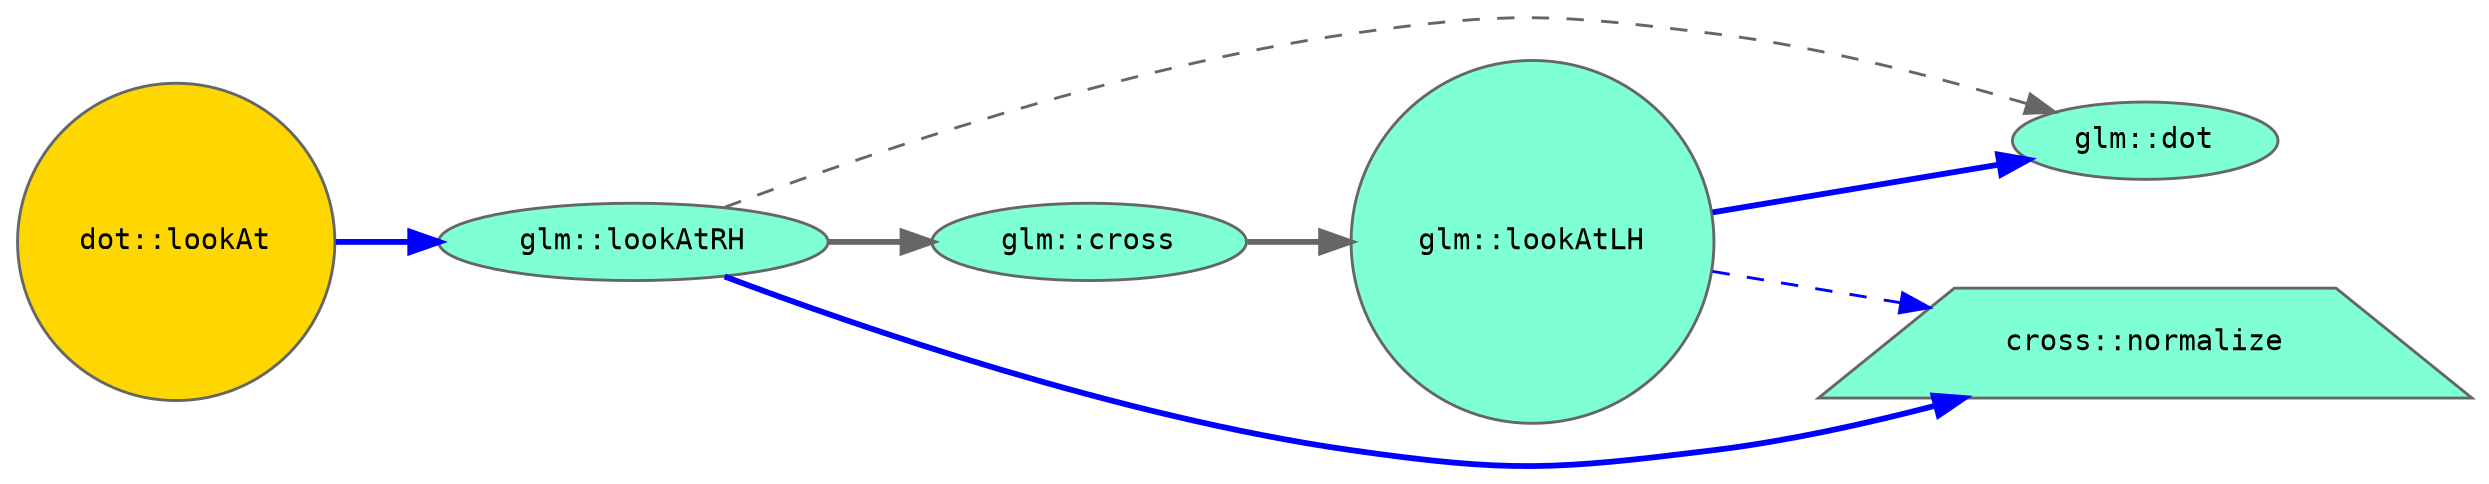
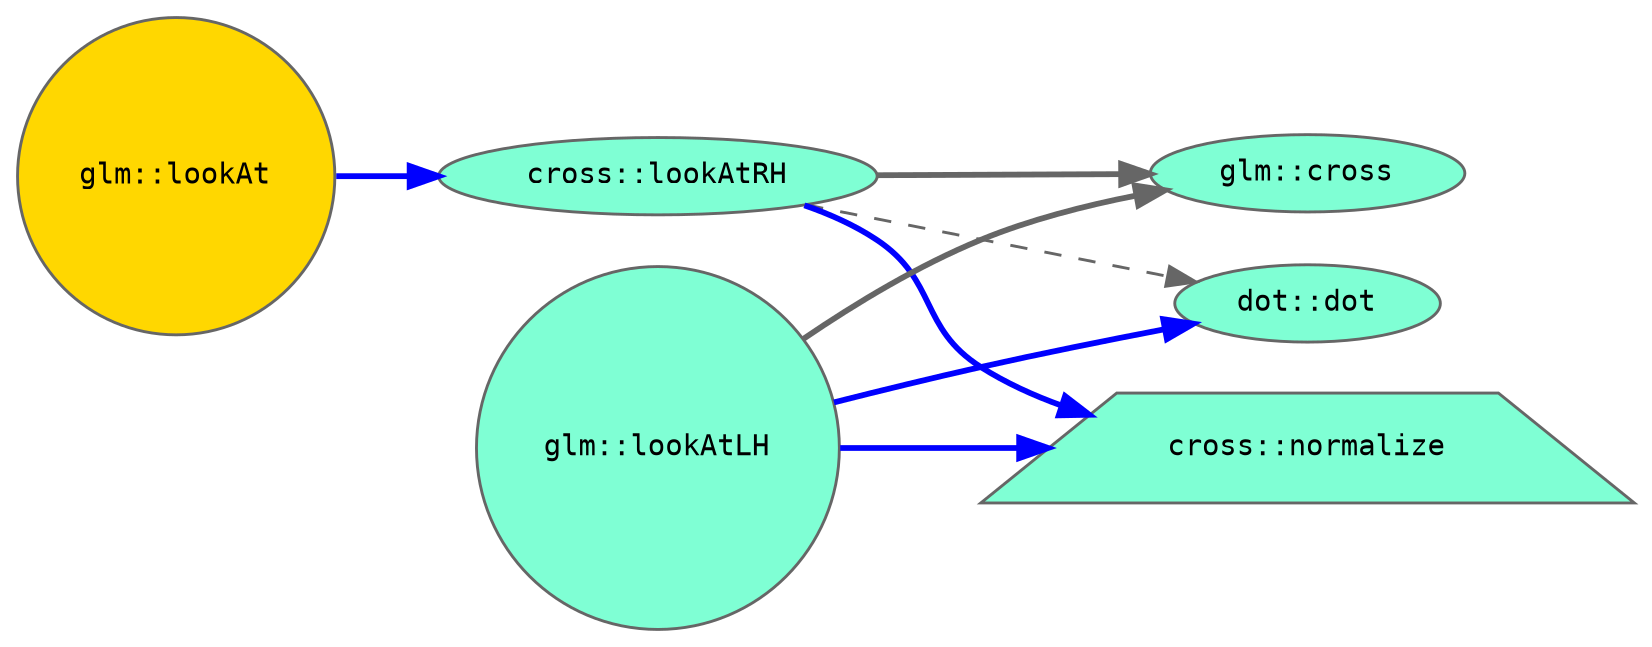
node "glm::dot": label "glm::dot" -> "dot::dot"
node "dot::lookAt": label "dot::lookAt" -> "glm::lookAt"
node "glm::lookAtRH": label "glm::lookAtRH" -> "cross::lookAtRH"
edge "glm::cross" -> "glm::lookAtLH": reversed
edge "glm::lookAtLH" -> "cross::normalize": style dashed -> bold
